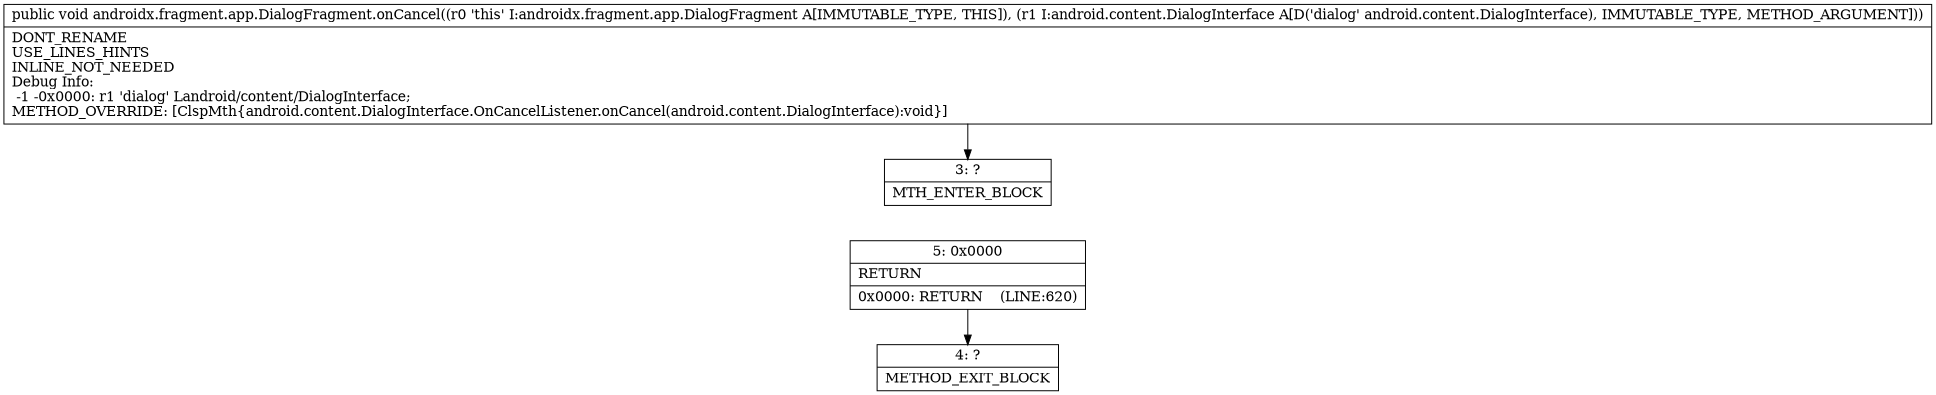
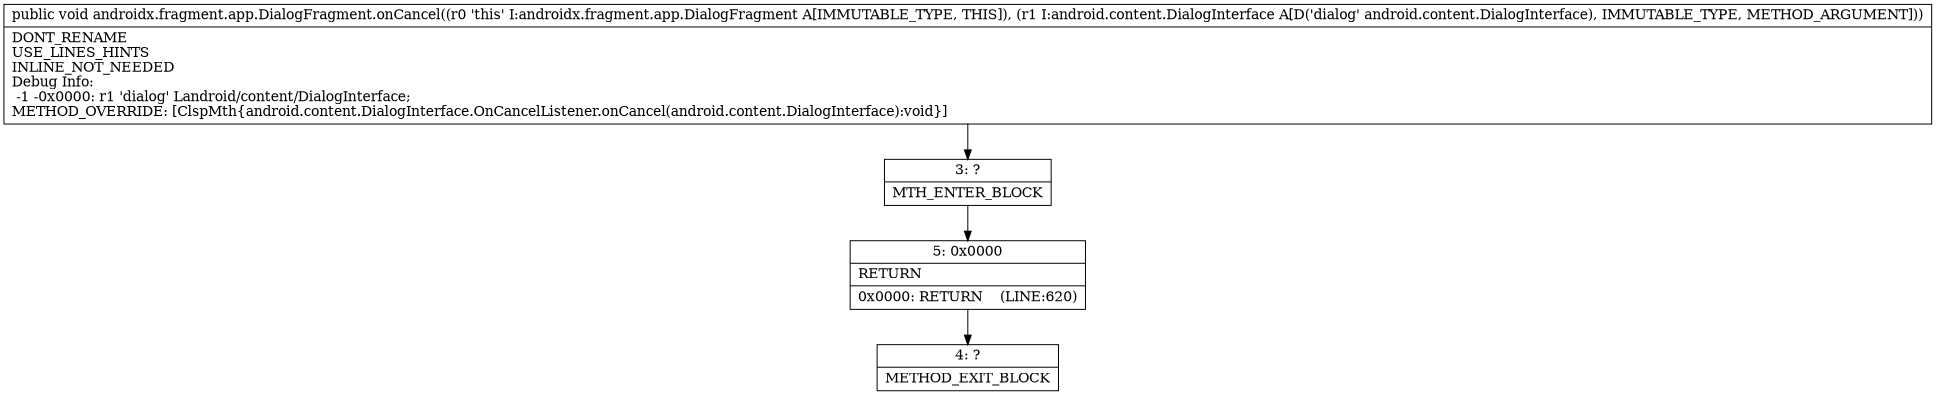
edge "3: ?" -> "5: 0x0000": added
